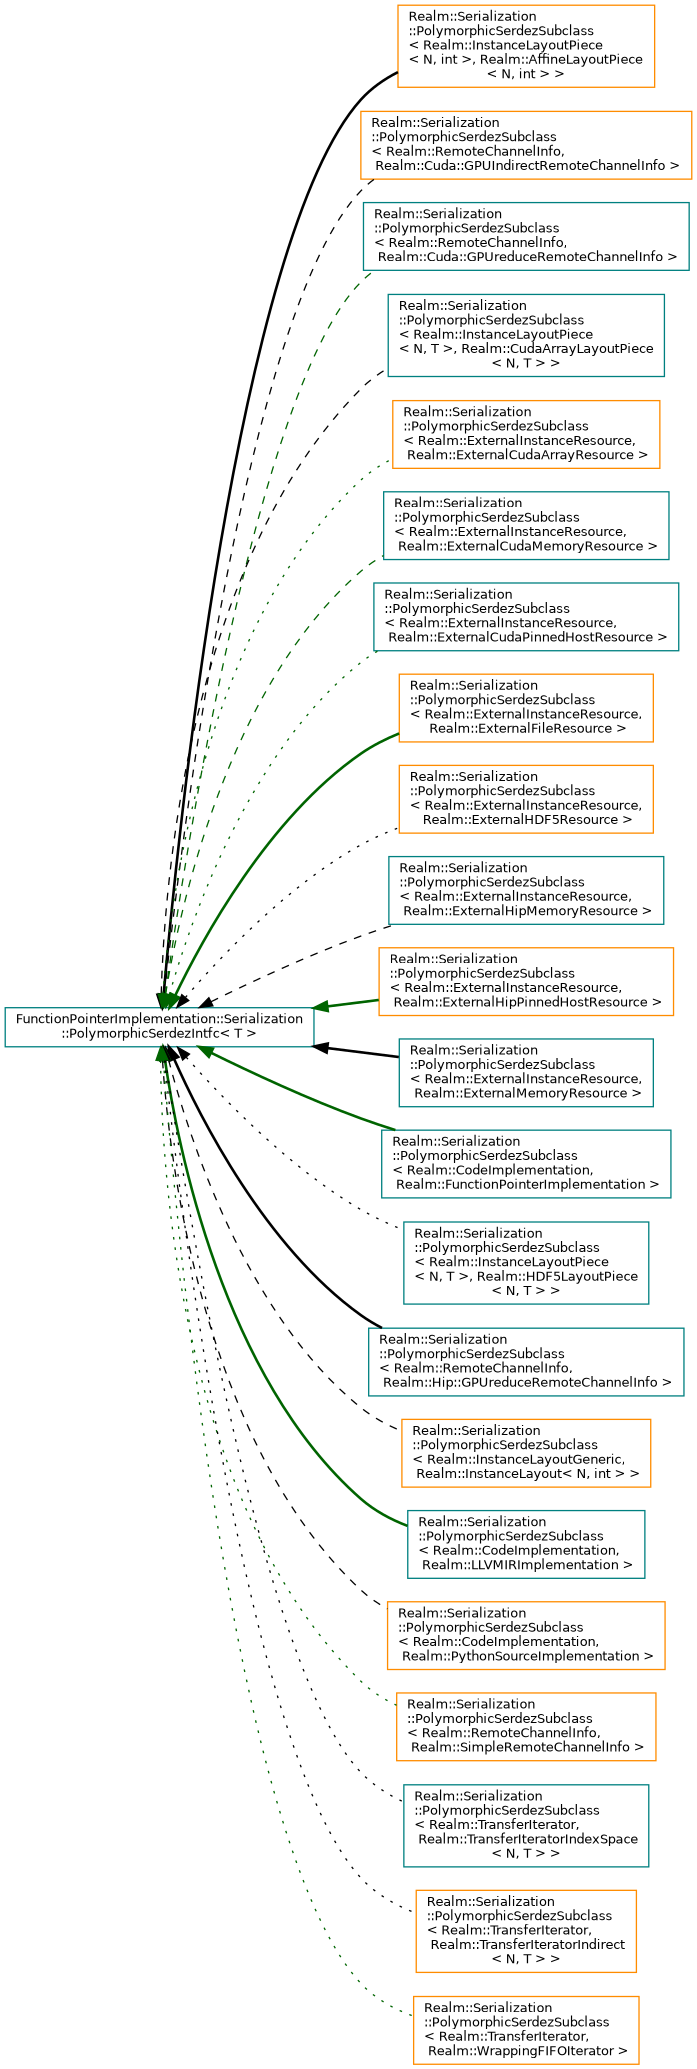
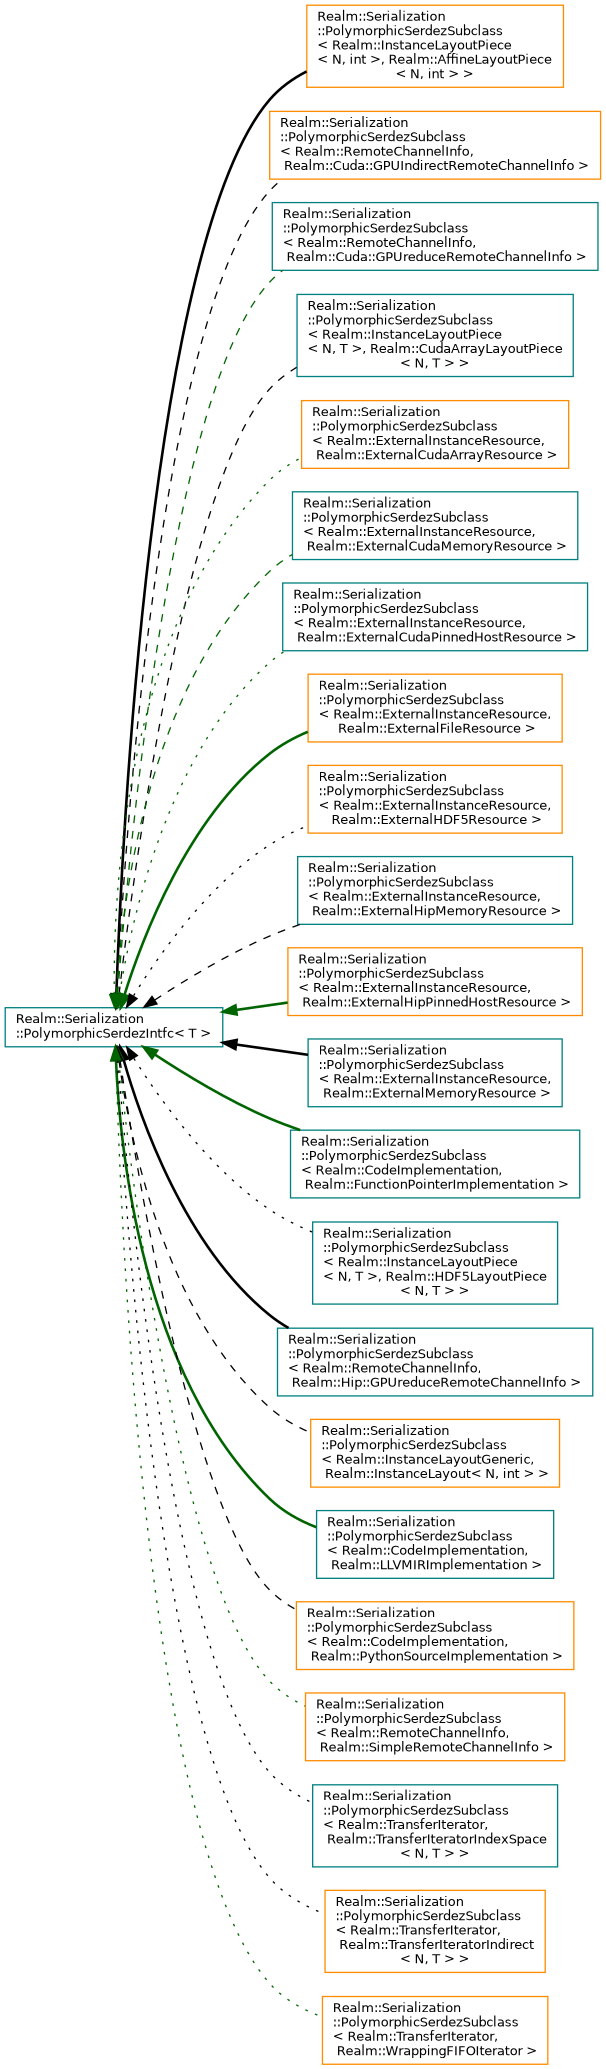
node "FunctionPointerImplementation::Serialization ::PolymorphicSerdezIntfc< T >": label "FunctionPointerImplementation::Serialization ::PolymorphicSerdezIntfc< T >" -> "Realm::Serialization ::PolymorphicSerdezIntfc< T >"
